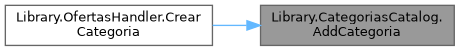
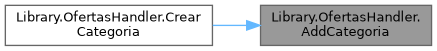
node "Library.CategoriasCatalog. AddCategoria": label "Library.CategoriasCatalog. AddCategoria" -> "Library.OfertasHandler. AddCategoria"
